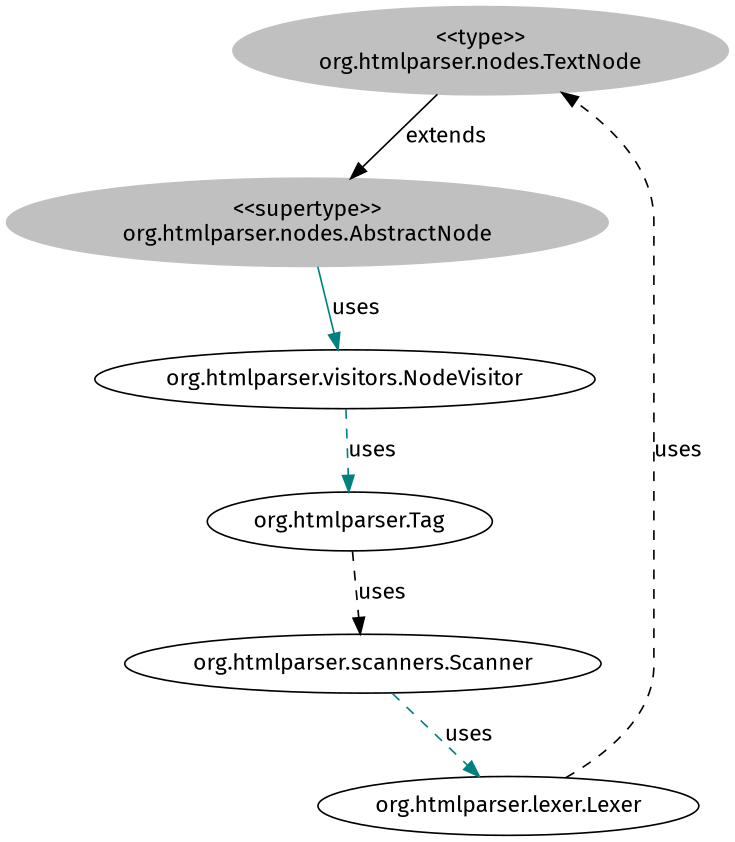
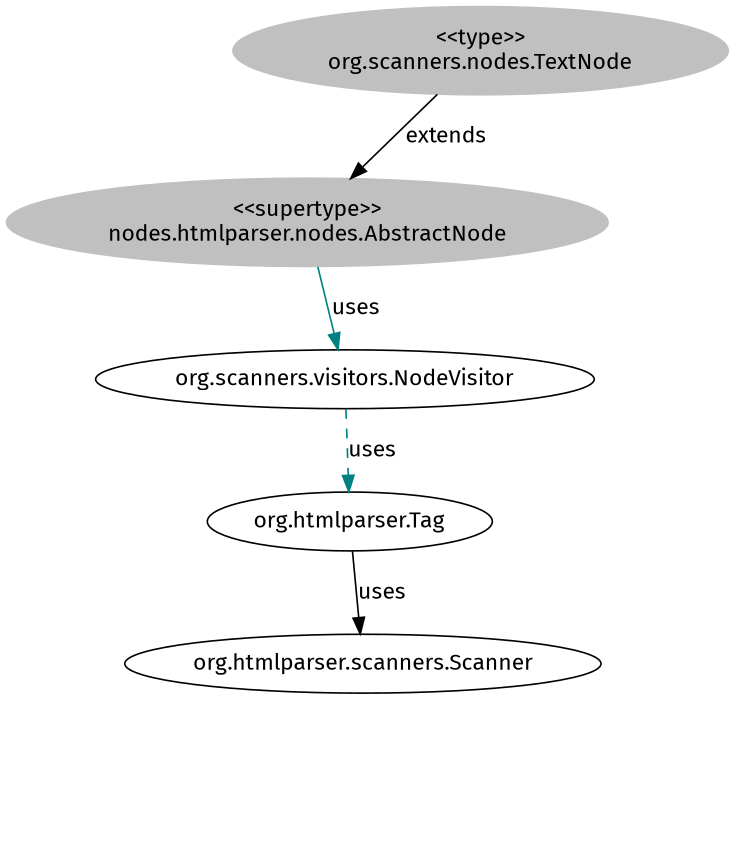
node "<<type>> org.htmlparser.nodes.TextNode": label "<<type>> org.htmlparser.nodes.TextNode" -> "<<type>> org.scanners.nodes.TextNode"
node "<<supertype>> org.htmlparser.nodes.AbstractNode": label "<<supertype>> org.htmlparser.nodes.AbstractNode" -> "<<supertype>> nodes.htmlparser.nodes.AbstractNode"
node "org.htmlparser.visitors.NodeVisitor": label "org.htmlparser.visitors.NodeVisitor" -> "org.scanners.visitors.NodeVisitor"
edge "org.htmlparser.Tag" -> "org.htmlparser.scanners.Scanner": style dashed -> solid
node "org.htmlparser.lexer.Lexer": removed
